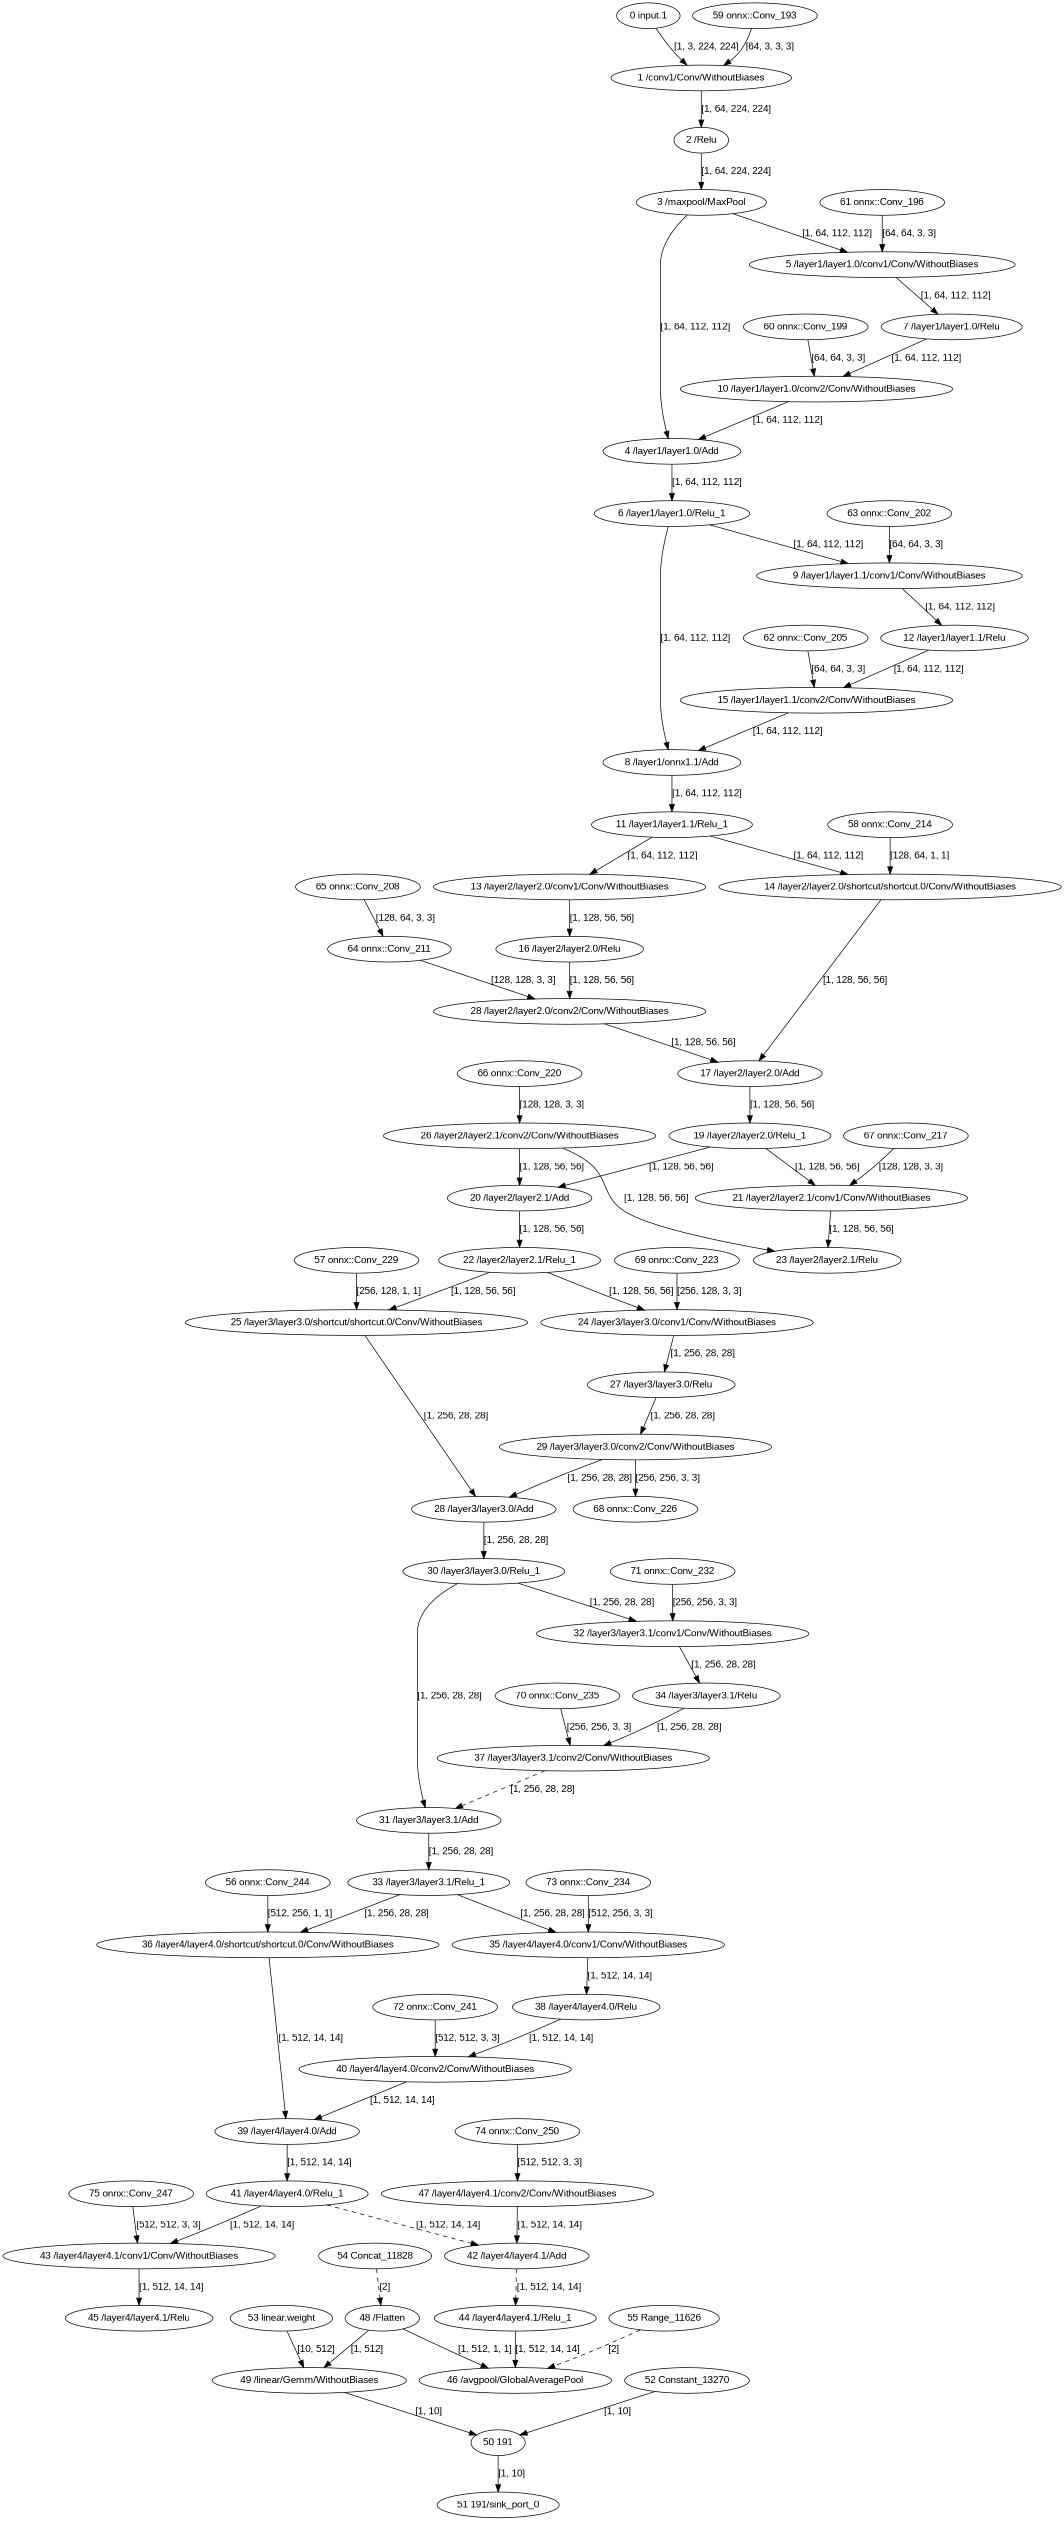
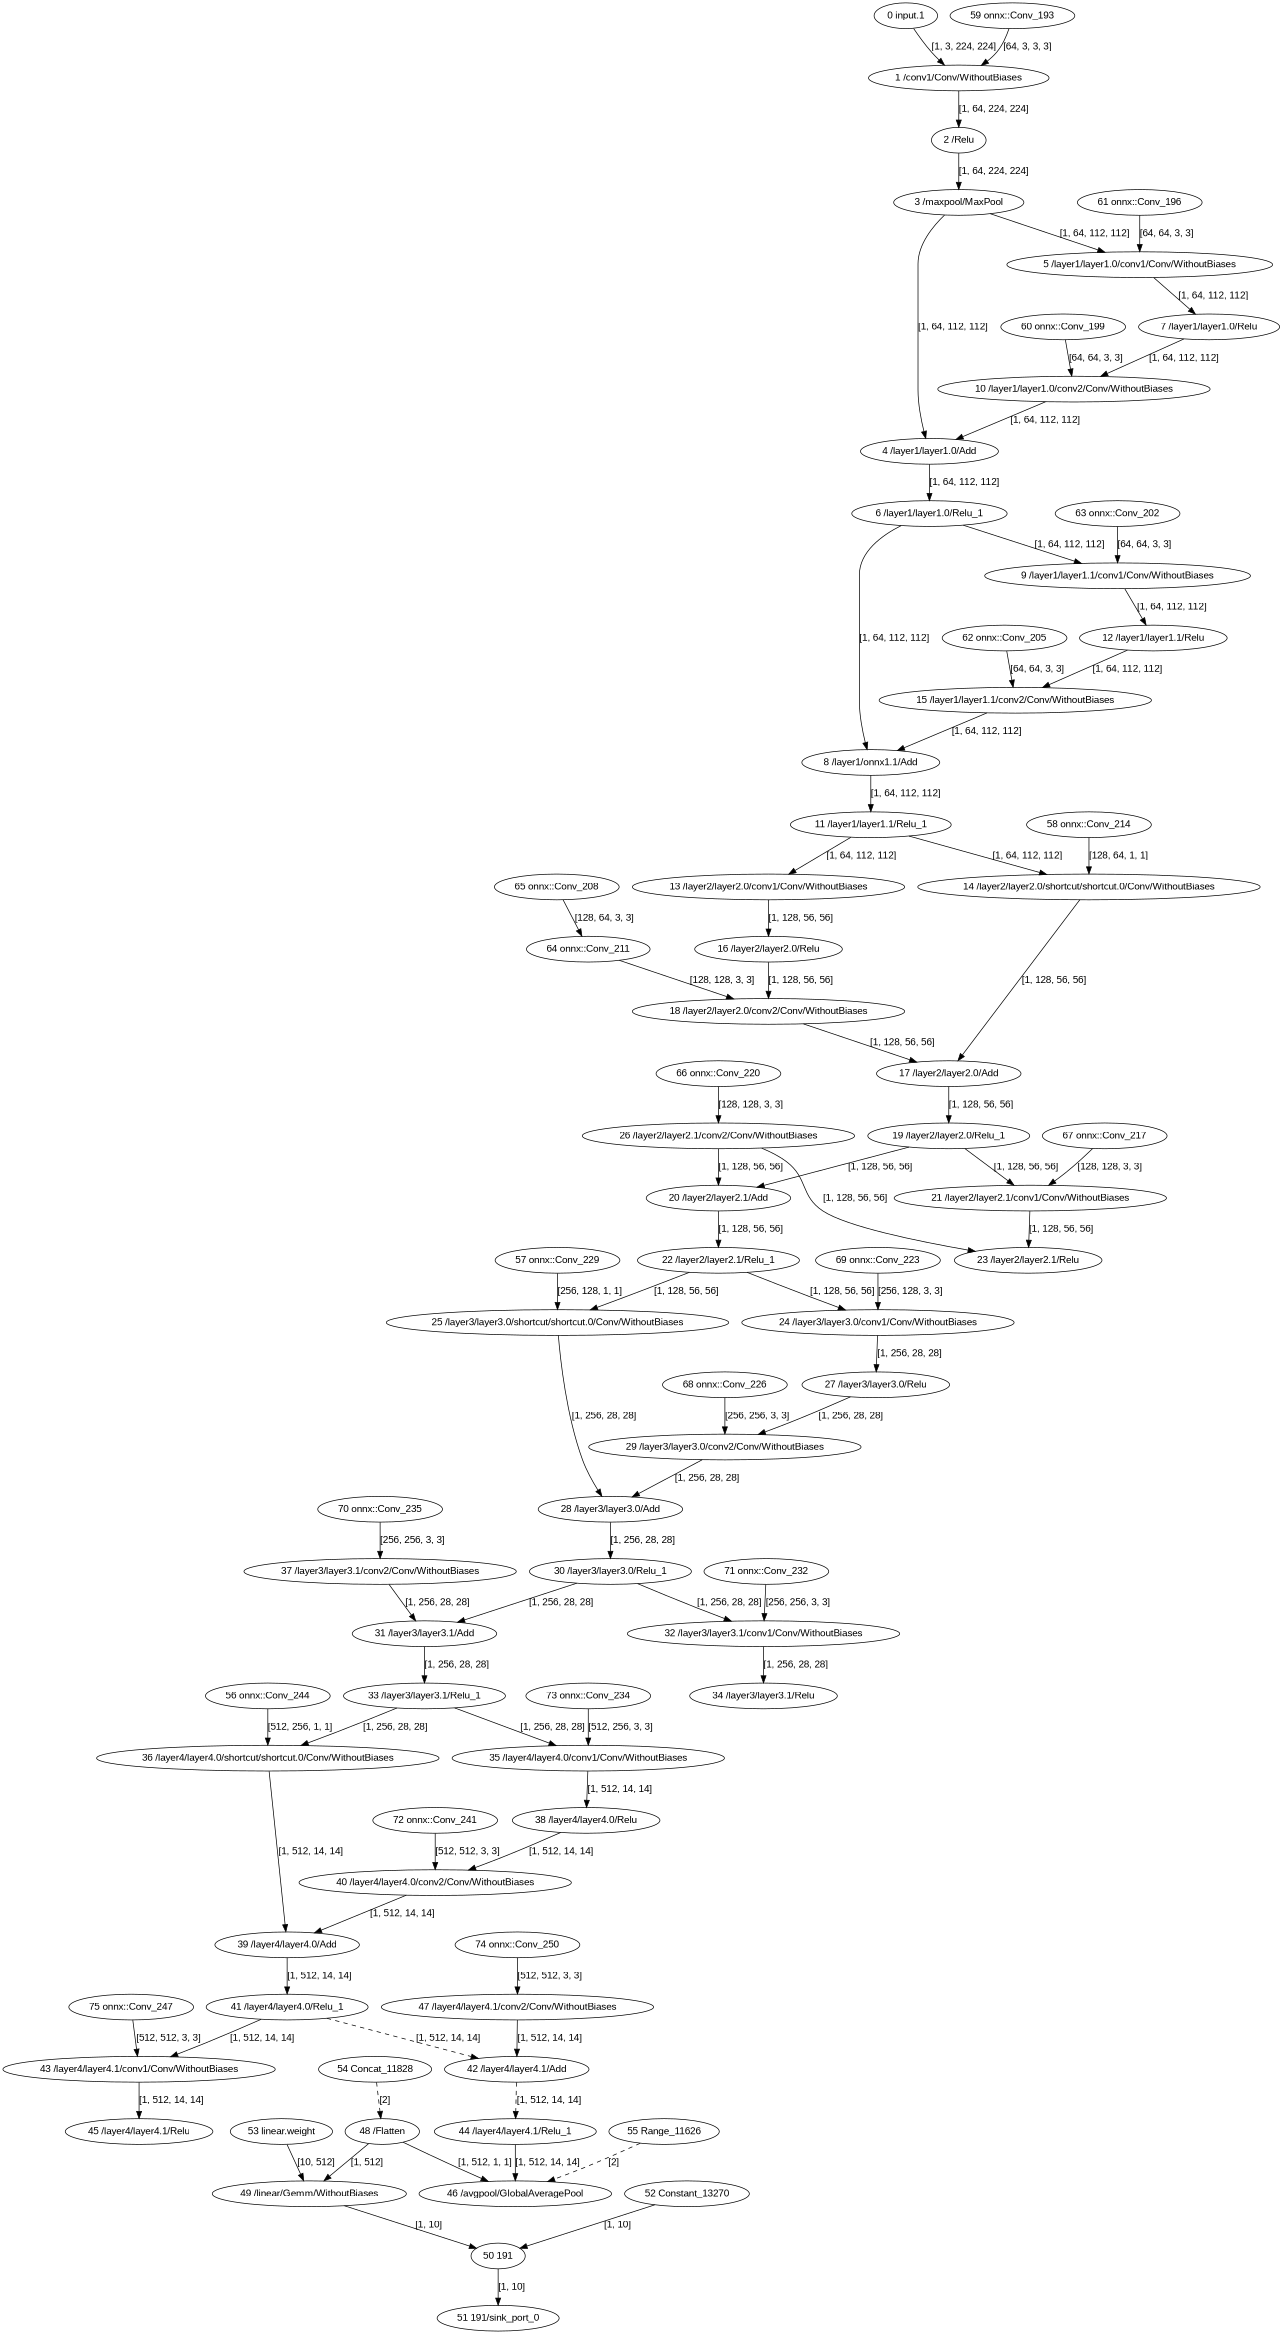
node "28 /layer2/layer2.0/conv2/Conv/WithoutBiases": label "28 /layer2/layer2.0/conv2/Conv/WithoutBiases" -> "18 /layer2/layer2.0/conv2/Conv/WithoutBiases"
edge "29 /layer3/layer3.0/conv2/Conv/WithoutBiases" -> "68 onnx::Conv_226": reversed
edge "34 /layer3/layer3.1/Relu" -> "37 /layer3/layer3.1/conv2/Conv/WithoutBiases": removed, label "[1, 256, 28, 28]"
edge "37 /layer3/layer3.1/conv2/Conv/WithoutBiases" -> "31 /layer3/layer3.1/Add": style dashed -> solid
